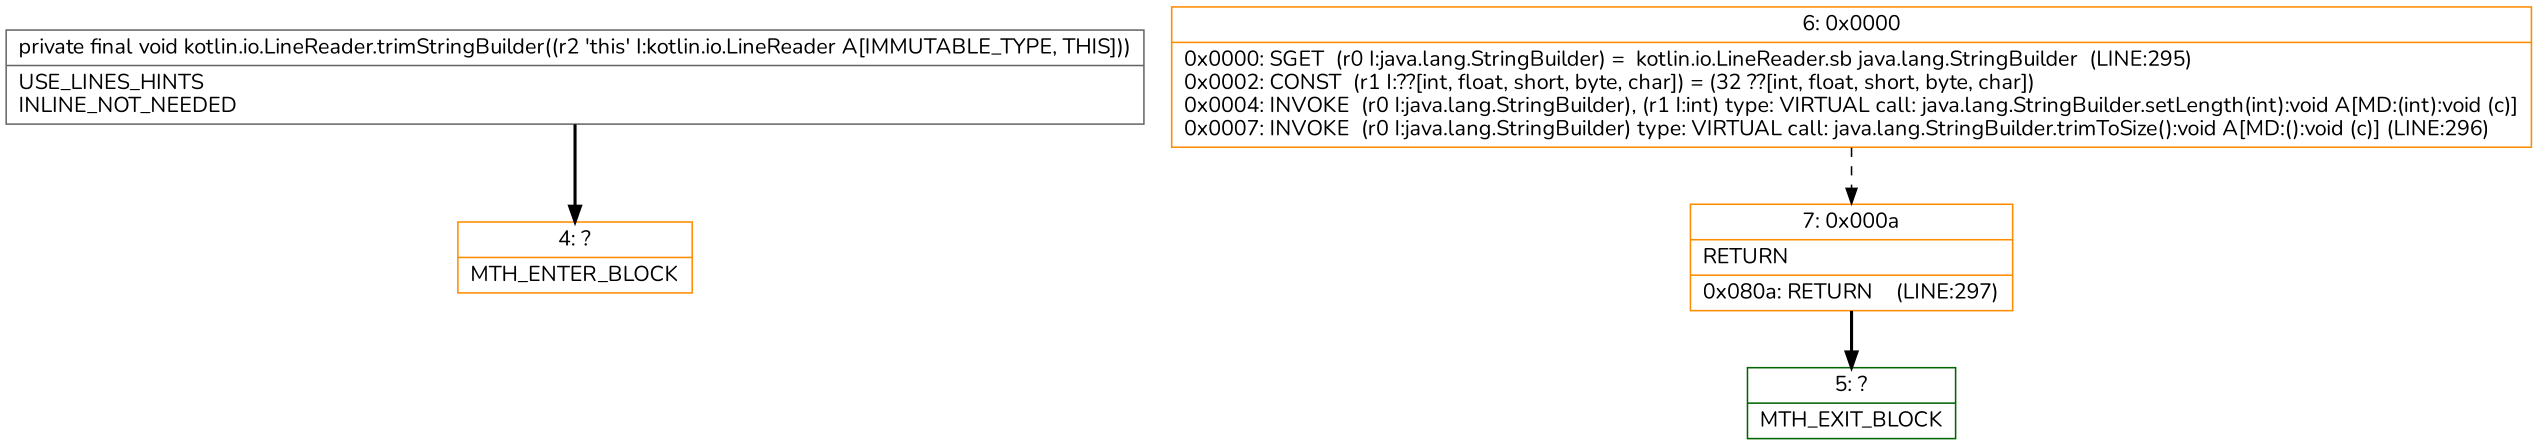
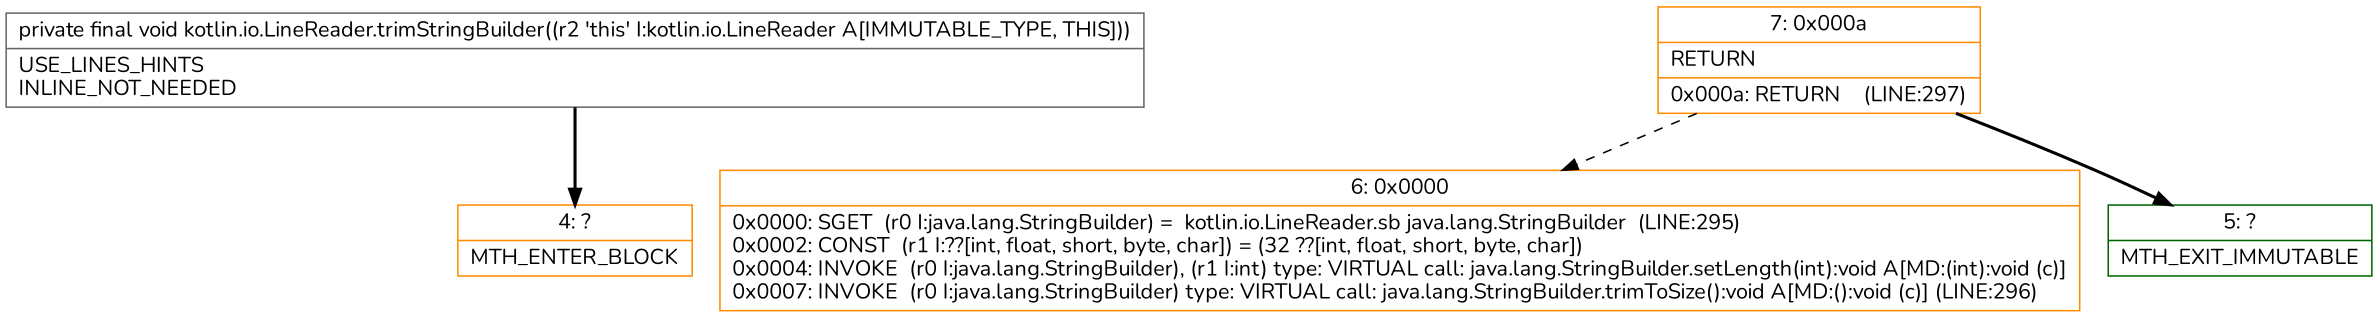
edge "6: 0x0000" -> "7: 0x000a": reversed
node "7: 0x000a": text "0x080a: RETURN    (LINE:297)" -> "0x000a: RETURN    (LINE:297)"
node "5: ?": text "MTH_EXIT_BLOCK" -> "MTH_EXIT_IMMUTABLE"
